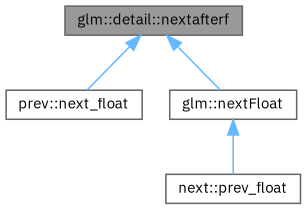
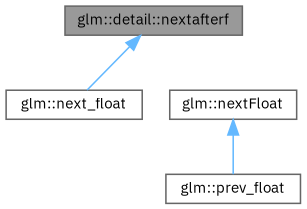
edge "glm::nextFloat" -> "glm::detail::nextafterf": removed
node "prev::next_float": label "prev::next_float" -> "glm::next_float"
node "next::prev_float": label "next::prev_float" -> "glm::prev_float"
